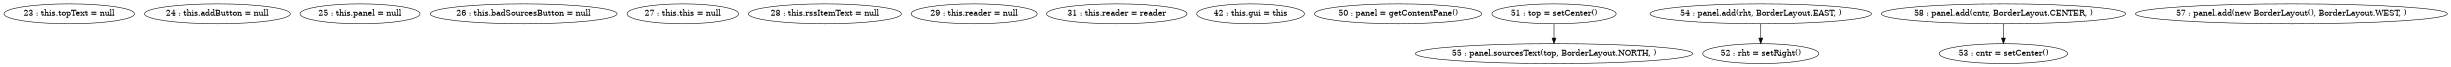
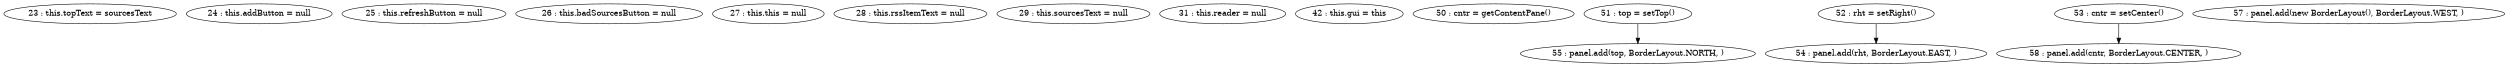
node "23 : this.topText = null": label "23 : this.topText = null" -> "23 : this.topText = sourcesText"
node "25 : this.panel = null": label "25 : this.panel = null" -> "25 : this.refreshButton = null"
node "29 : this.reader = null": label "29 : this.reader = null" -> "29 : this.sourcesText = null"
node "31 : this.reader = reader": label "31 : this.reader = reader" -> "31 : this.reader = null"
node "50 : panel = getContentPane()": label "50 : panel = getContentPane()" -> "50 : cntr = getContentPane()"
node "51 : top = setCenter()": label "51 : top = setCenter()" -> "51 : top = setTop()"
edge "54 : panel.add(rht, BorderLayout.EAST, )" -> "52 : rht = setRight()": reversed
edge "58 : panel.add(cntr, BorderLayout.CENTER, )" -> "53 : cntr = setCenter()": reversed
node "55 : panel.sourcesText(top, BorderLayout.NORTH, )": label "55 : panel.sourcesText(top, BorderLayout.NORTH, )" -> "55 : panel.add(top, BorderLayout.NORTH, )"
